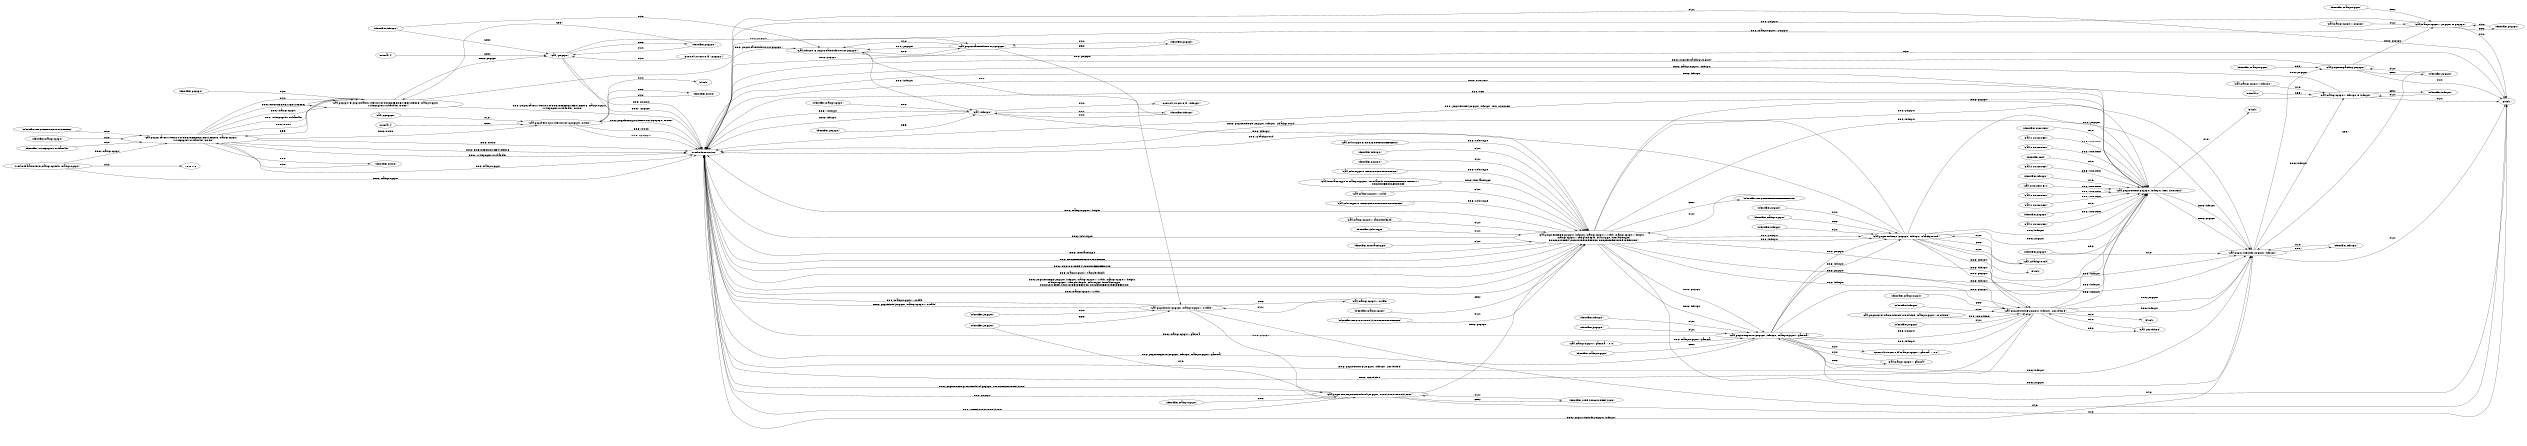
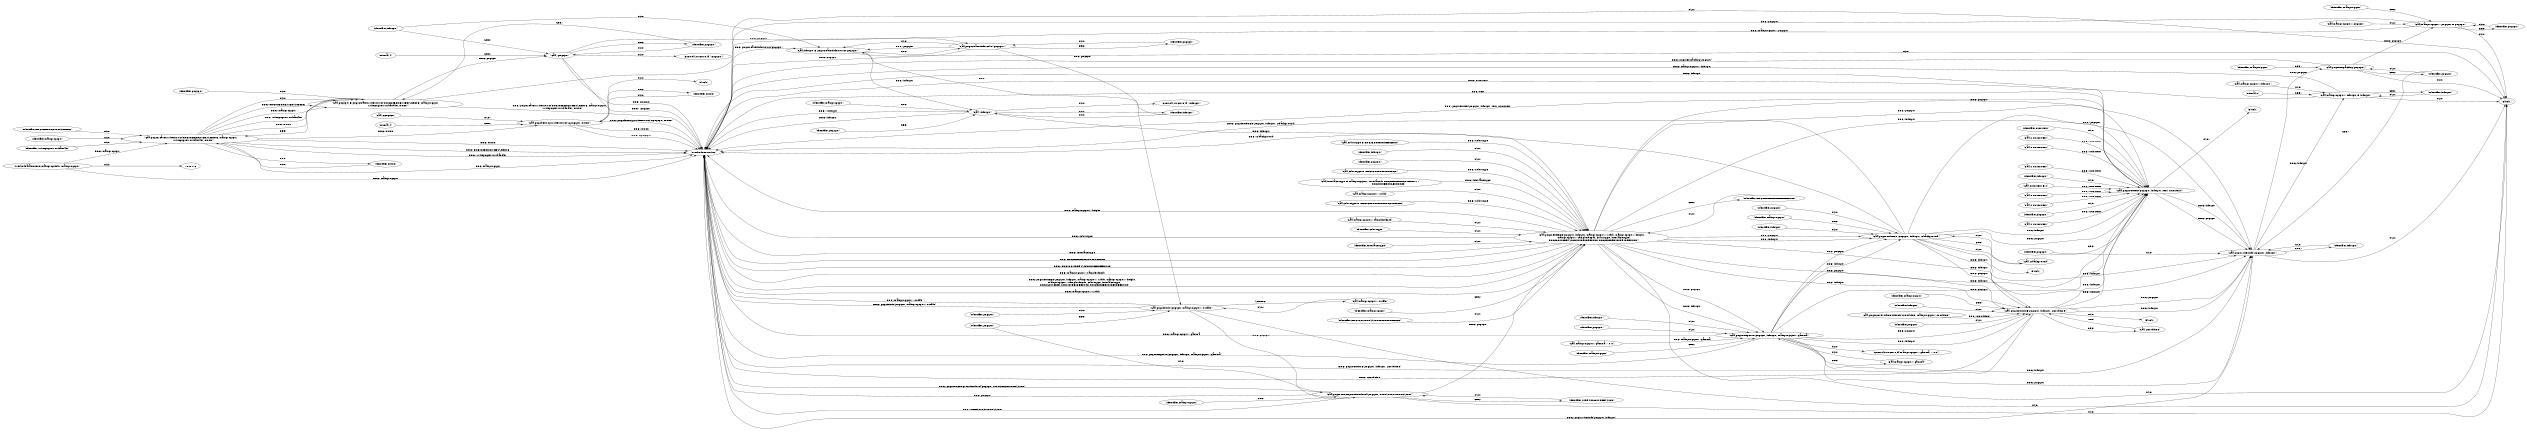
node "(Call,png_create_info_struct(png_ptr))": label "(Call,png_create_info_struct(png_ptr))" -> "(Call,png_create_info_color(png_ptr))"
edge "(ControlStructure,if (!png_ptr))" -> "(Call,!png_ptr)": reversed
node "(Identifier,text)": removed
edge "(Call,png_init_io(png_ptr, mainprog_ptr->outfile))" -> "(Call,mainprog_ptr->outfile)": label "CFG: " -> "STRING: "
edge "(Call,&modtime)" -> "(Call,png_set_tIME(png_ptr, info_ptr, &modtime))": label "AST: " -> "VER: "
